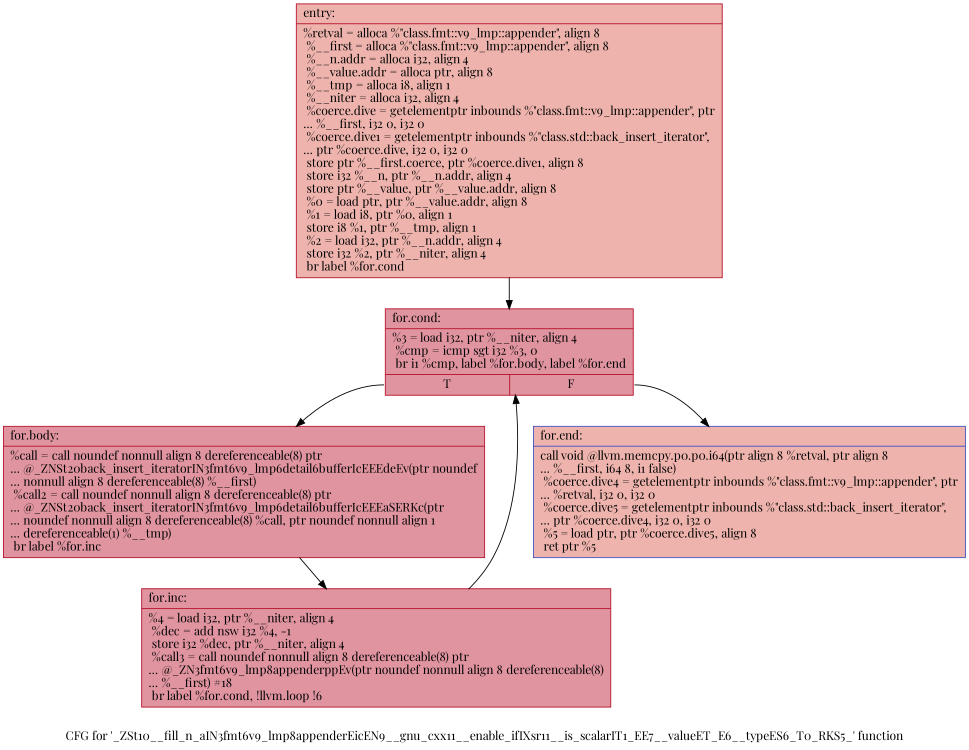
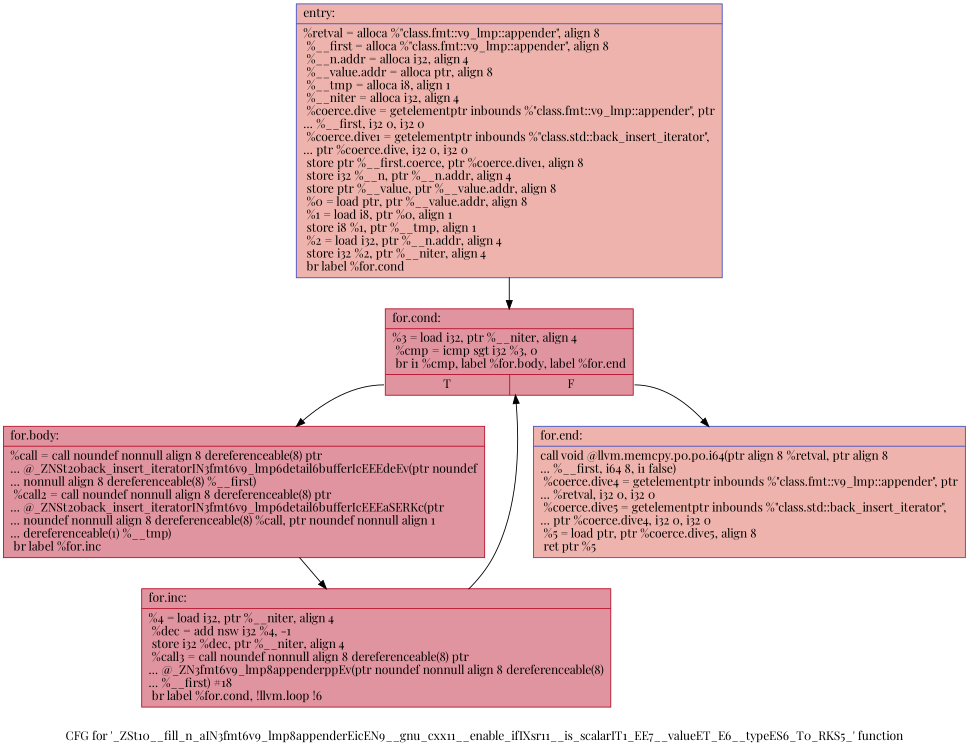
node "entry:": color #b70d28ff -> #3d50c3ff
